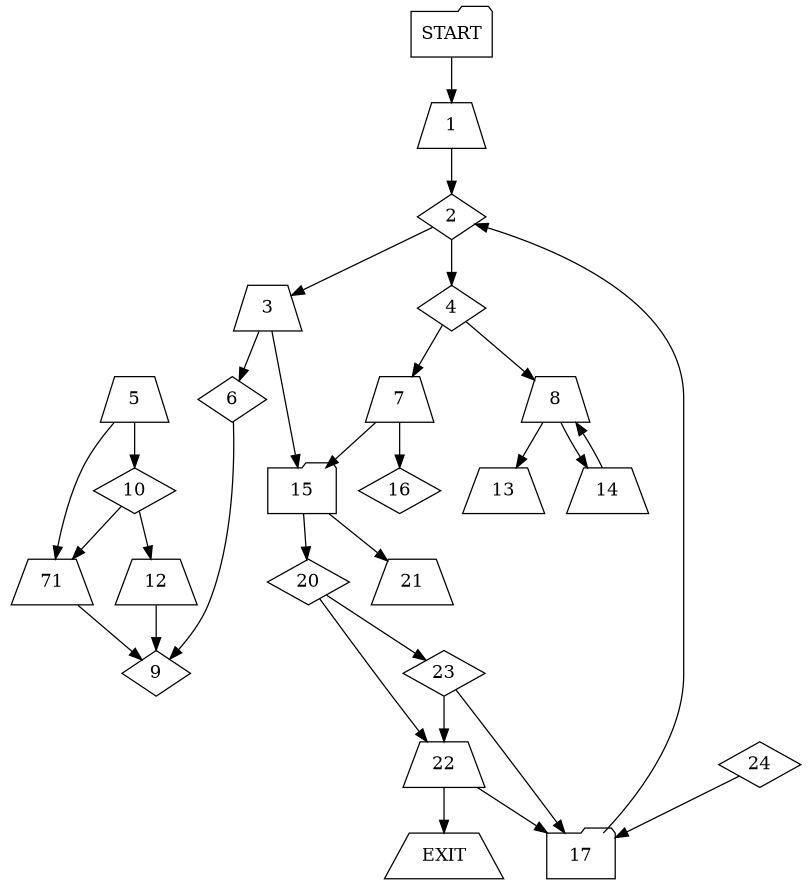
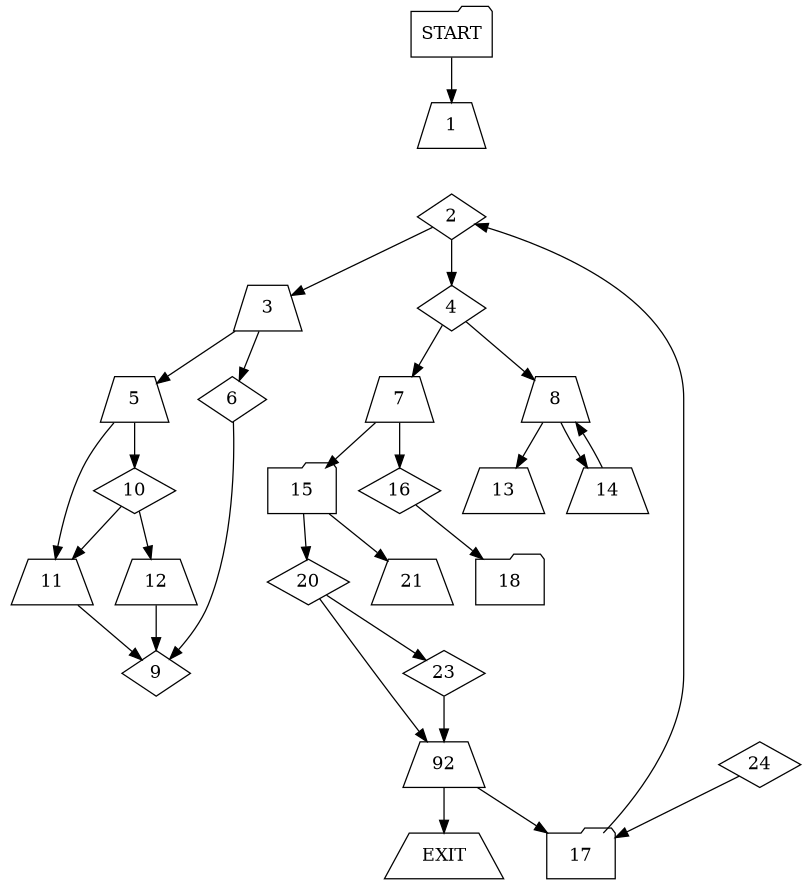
edge "1" -> "2": removed
edge "3" -> "15": now "3" -> "5"
node "71": label "71" -> "11"
node "18": added
edge "23" -> "17": removed
node "22": label "22" -> "92"
